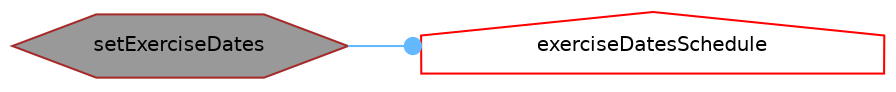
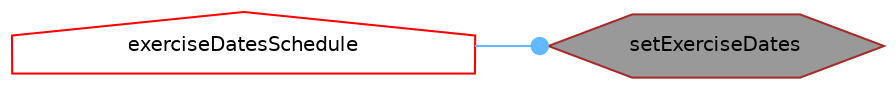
edge "setExerciseDates" -> "exerciseDatesSchedule": reversed
